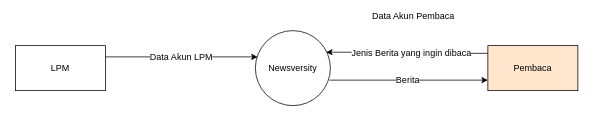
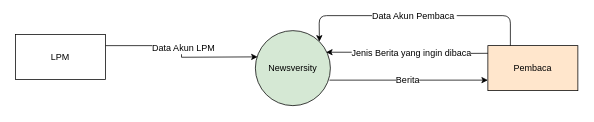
edge "Pembaca" -> "Newsversity": added
node "LPM": moved (60, 68) -> (60, 57)
node "Newsversity": fillcolor #ffffff -> #d5e8d4
